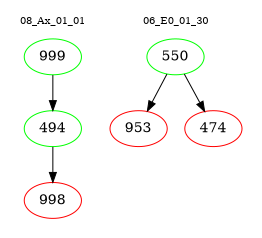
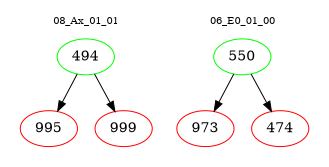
cluster "06_E0_01_30": label "06_E0_01_30" -> "06_E0_01_00"
node "999": color green -> red
edge "999" -> "494": reversed
node "953": label "953" -> "973"
node "998": label "998" -> "995"
